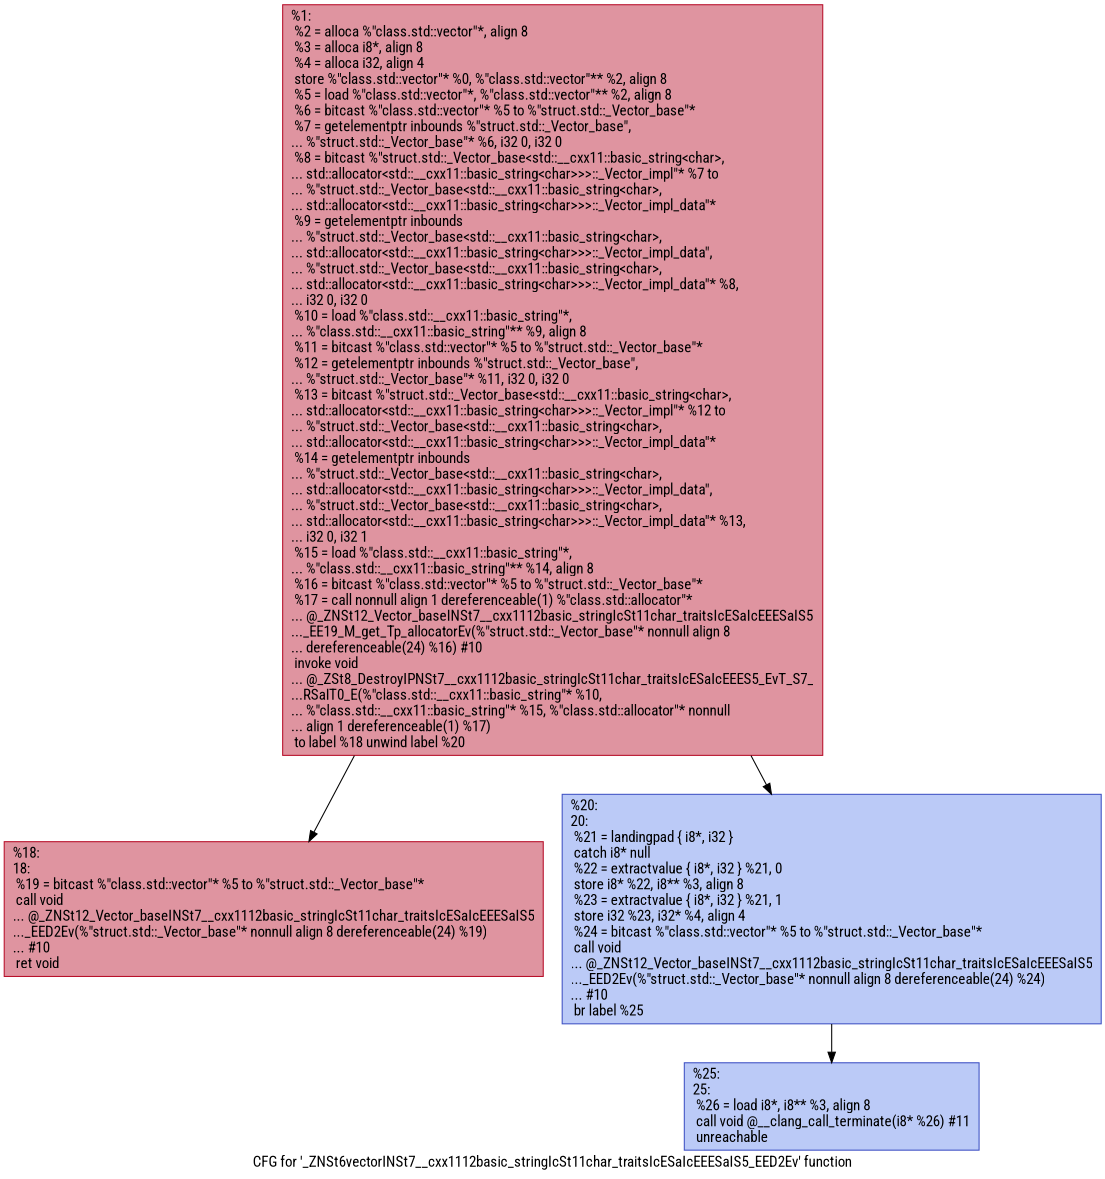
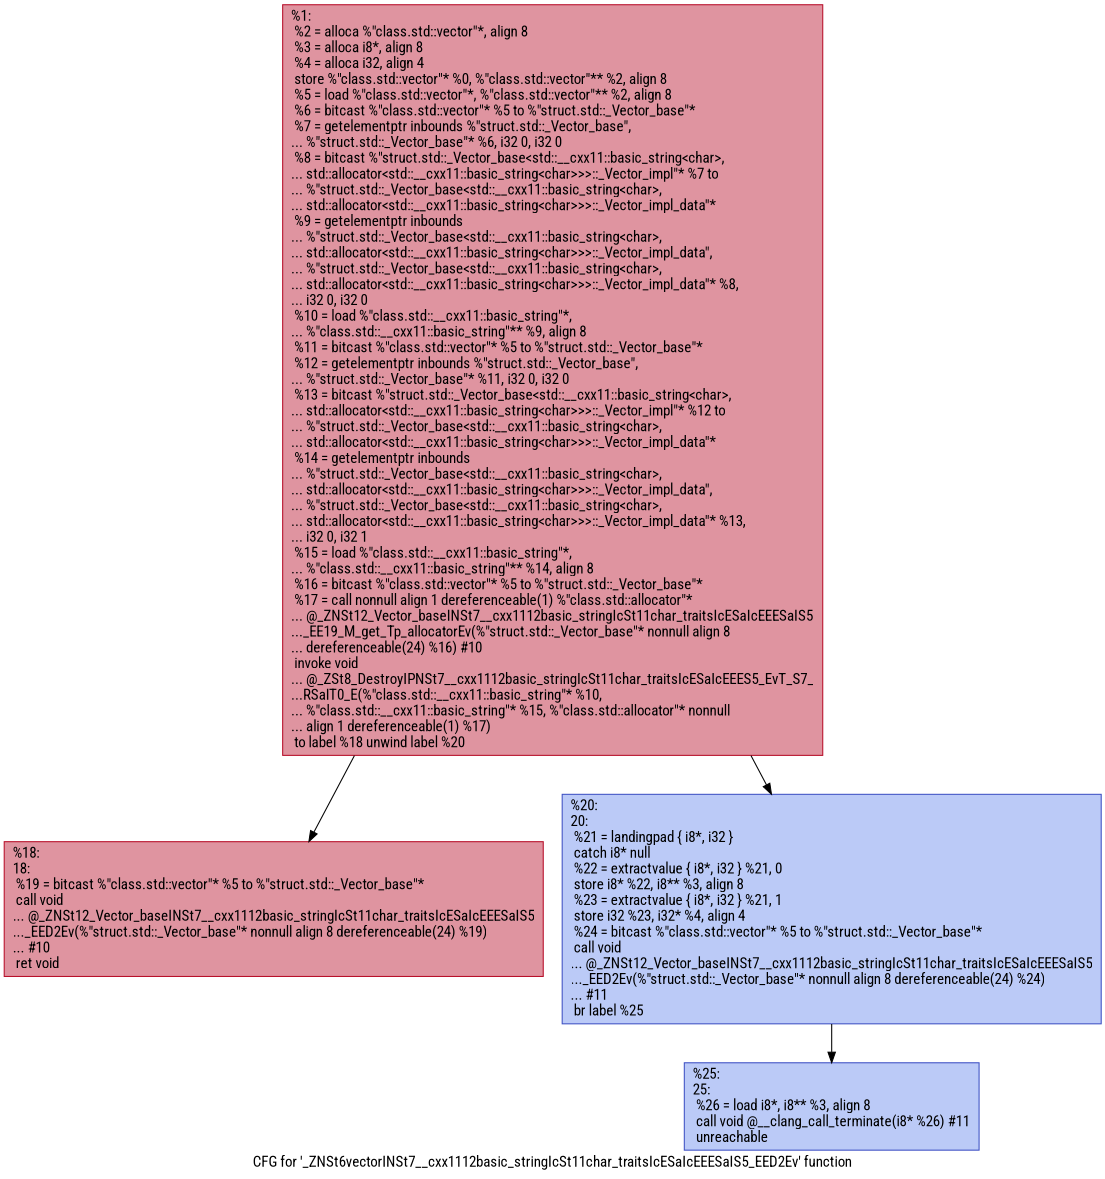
node "%20:": text "... #10" -> "... #11"
